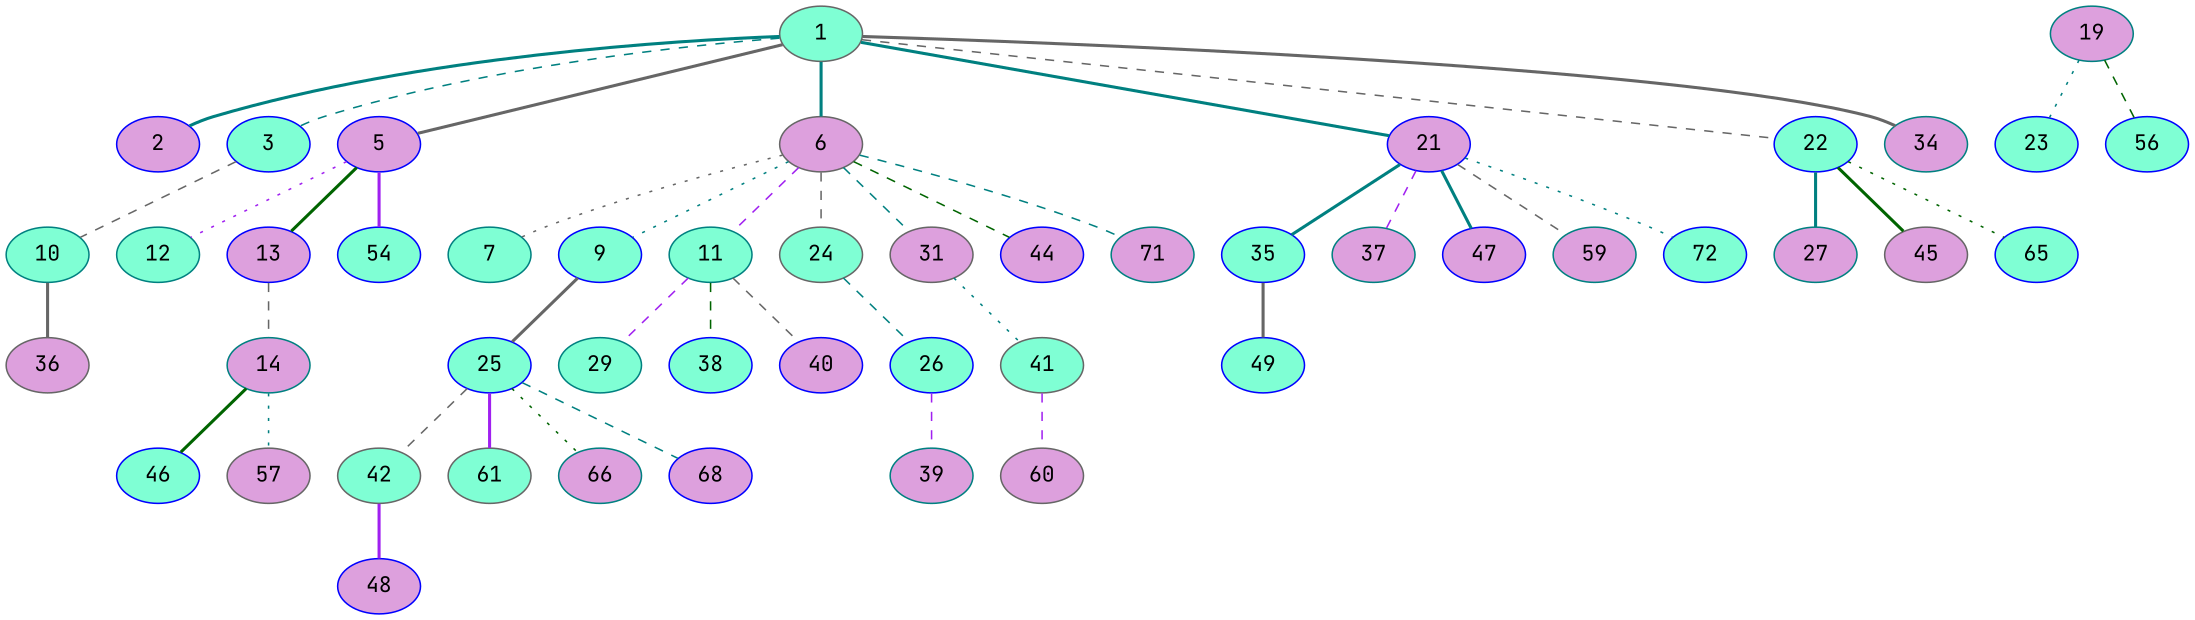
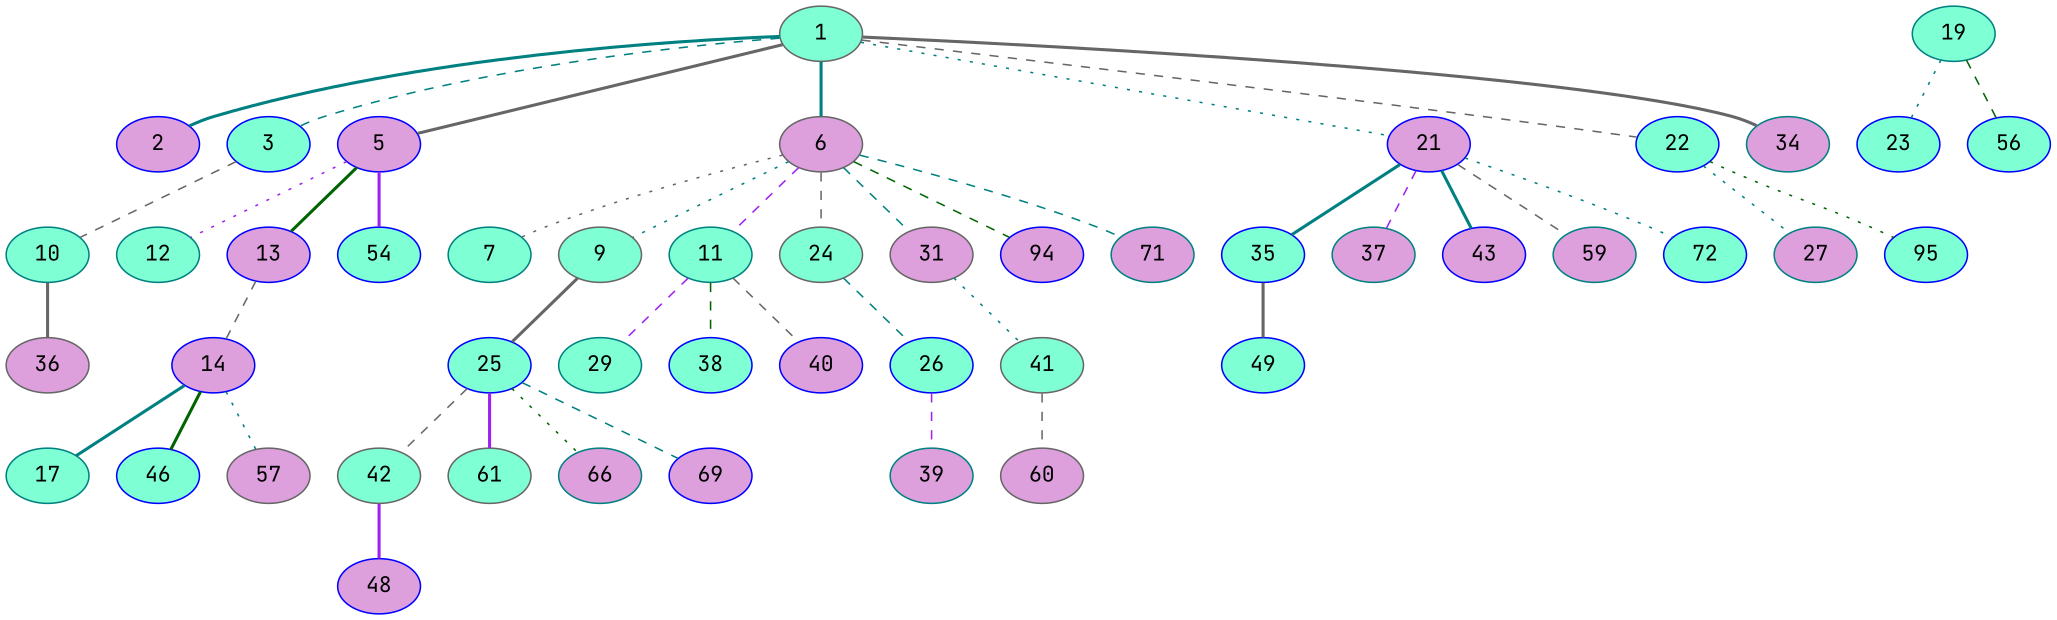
node "19": fillcolor plum -> aquamarine
edge "1" -- "21": style bold -> dotted
edge "22" -- "27": style bold -> dotted
node "9": color blue -> gray40
node "44": label "44" -> "94"
node "47": label "47" -> "43"
node "45": removed
node "65": label "65" -> "95"
node "14": color teal -> blue
edge "41" -- "60": color purple -> gray40
node "17": added
node "68": label "68" -> "69"
